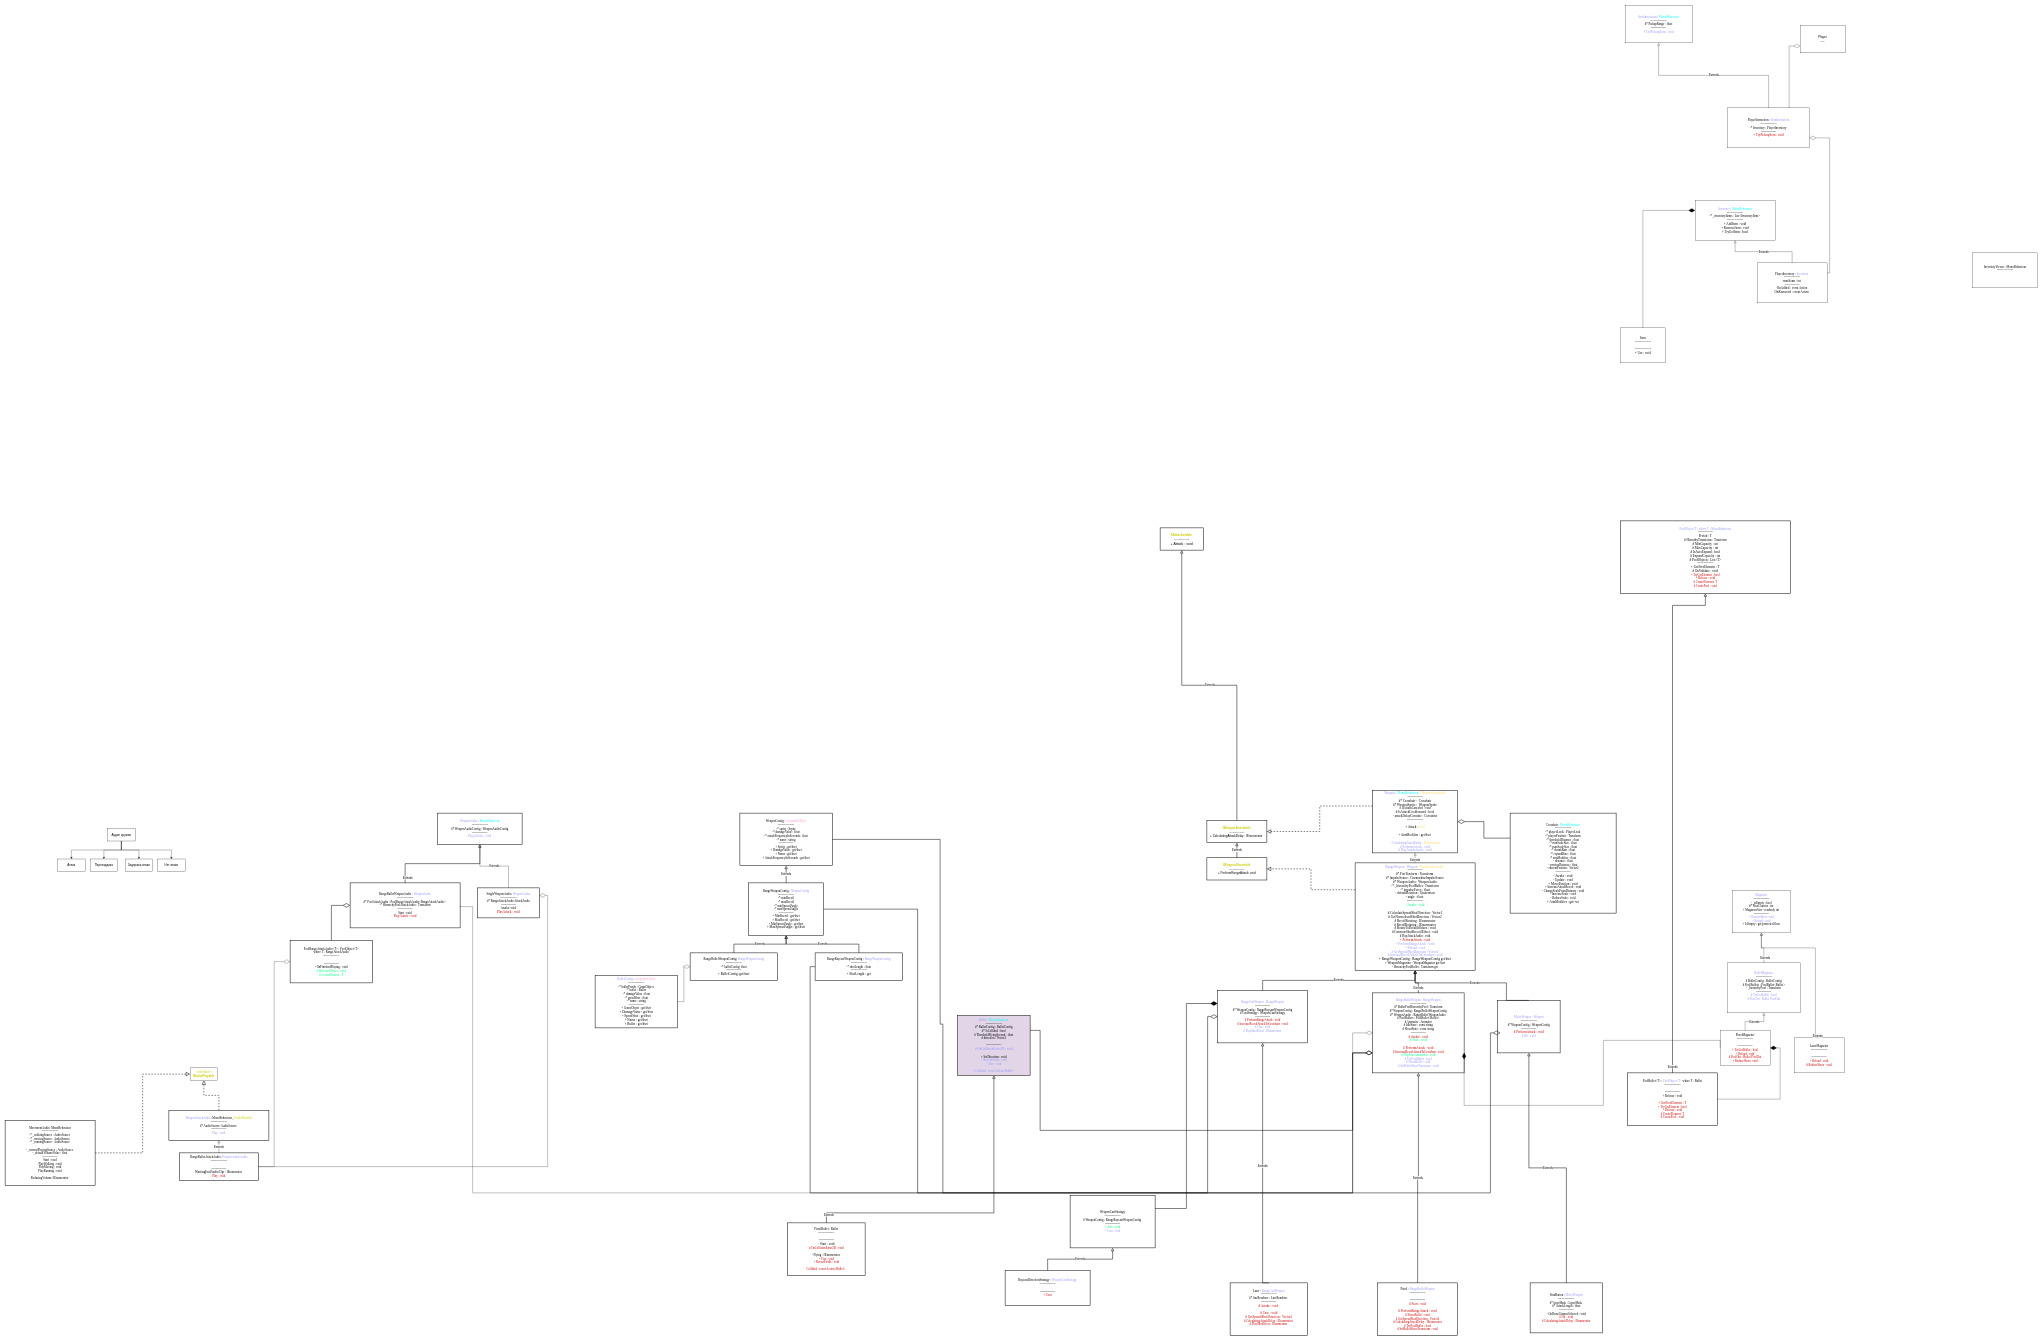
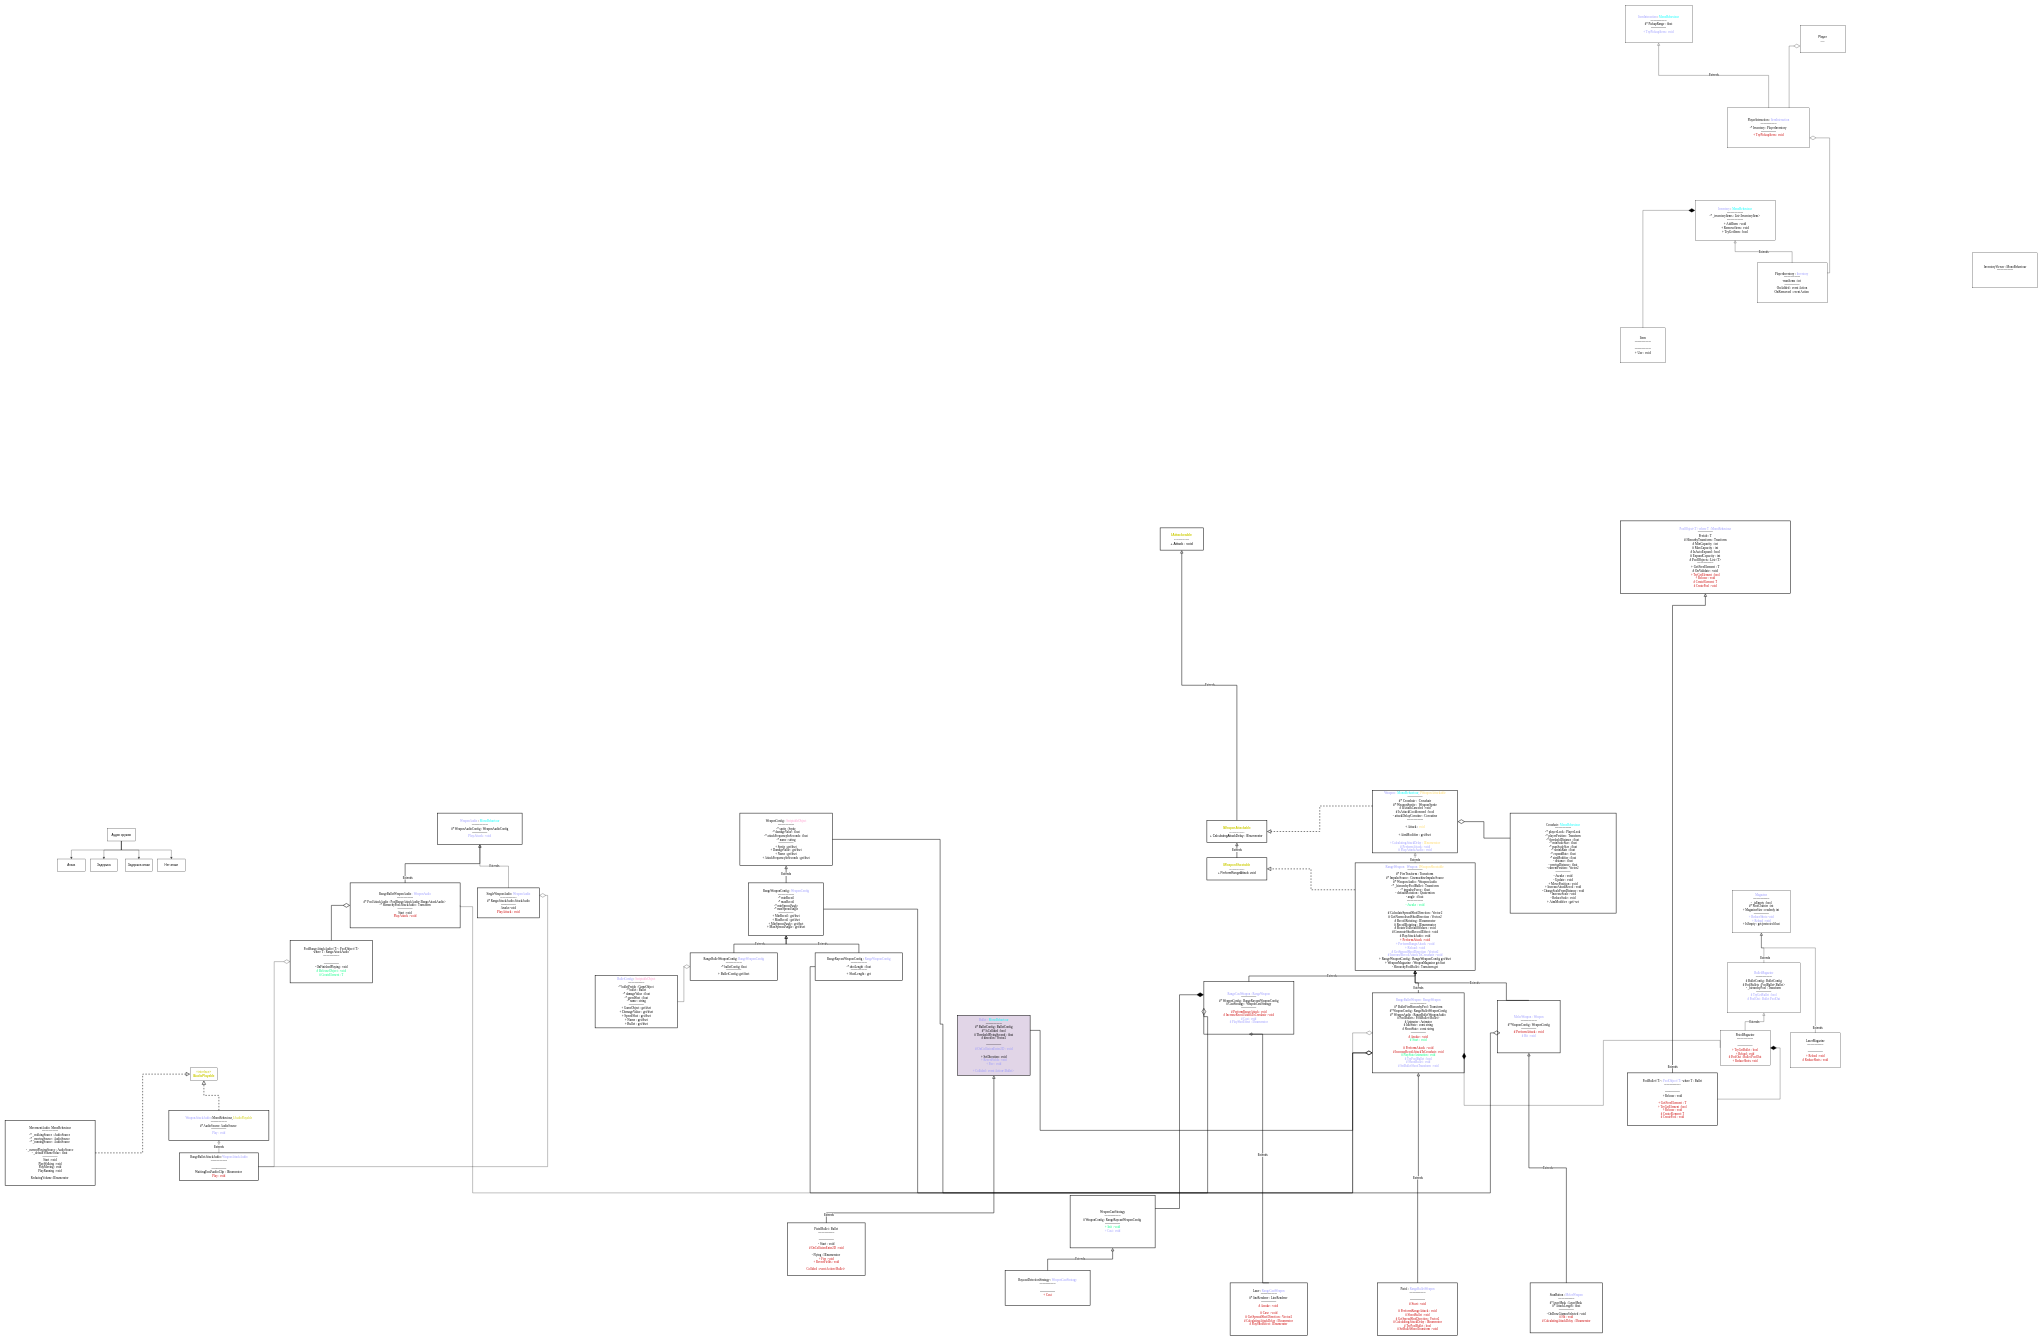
node "Перезардяка": label "Перезардяка" -> "Задержка"
node "RangeCastWeapon : RangeWeapon --------------- #* WeaponConfig : RangeRaycastWeaponConfig # CastStratagy : WeaponCastStratagy --------------- # PerformRangeAttack : void # IncreaseRecoilAttackToCrosshair : void # Cast : void # PlayShotEffect : IEnumerator": moved (1263, 1016) -> (1249, 1008)
node "LazerMagazine --------------- --------------- + Reload : void # ReduceShots : void": moved (1819, 1055) -> (1815, 1050)
